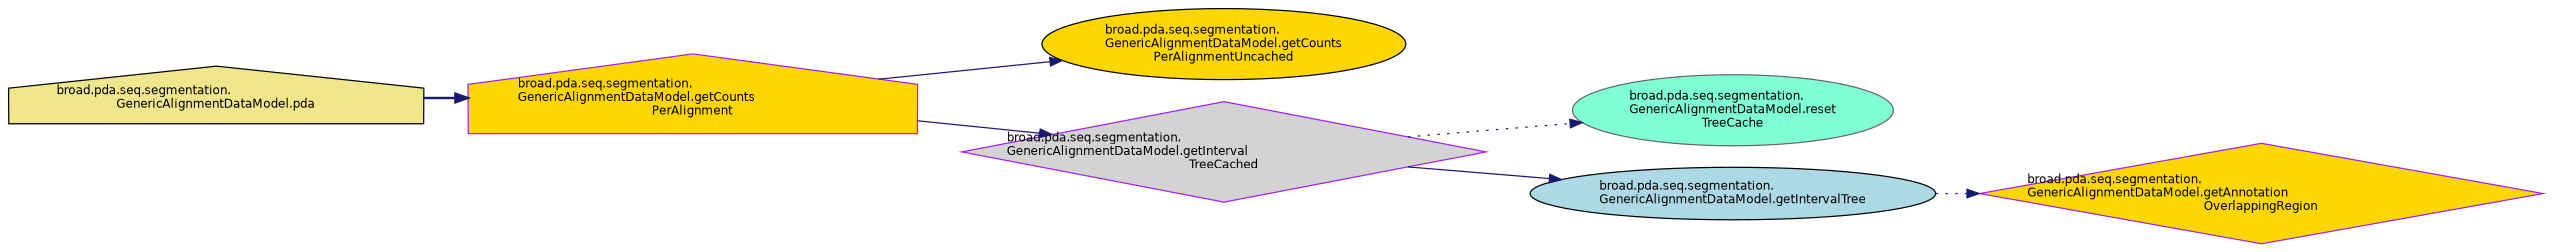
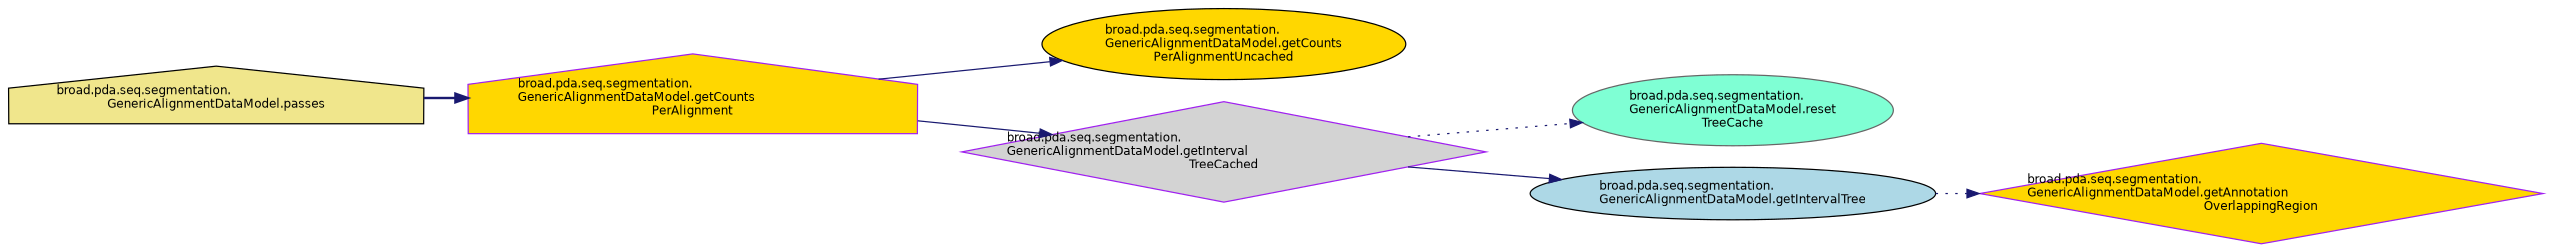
node "broad.pda.seq.segmentation. GenericAlignmentDataModel.pda": label "broad.pda.seq.segmentation. GenericAlignmentDataModel.pda" -> "broad.pda.seq.segmentation. GenericAlignmentDataModel.passes"
